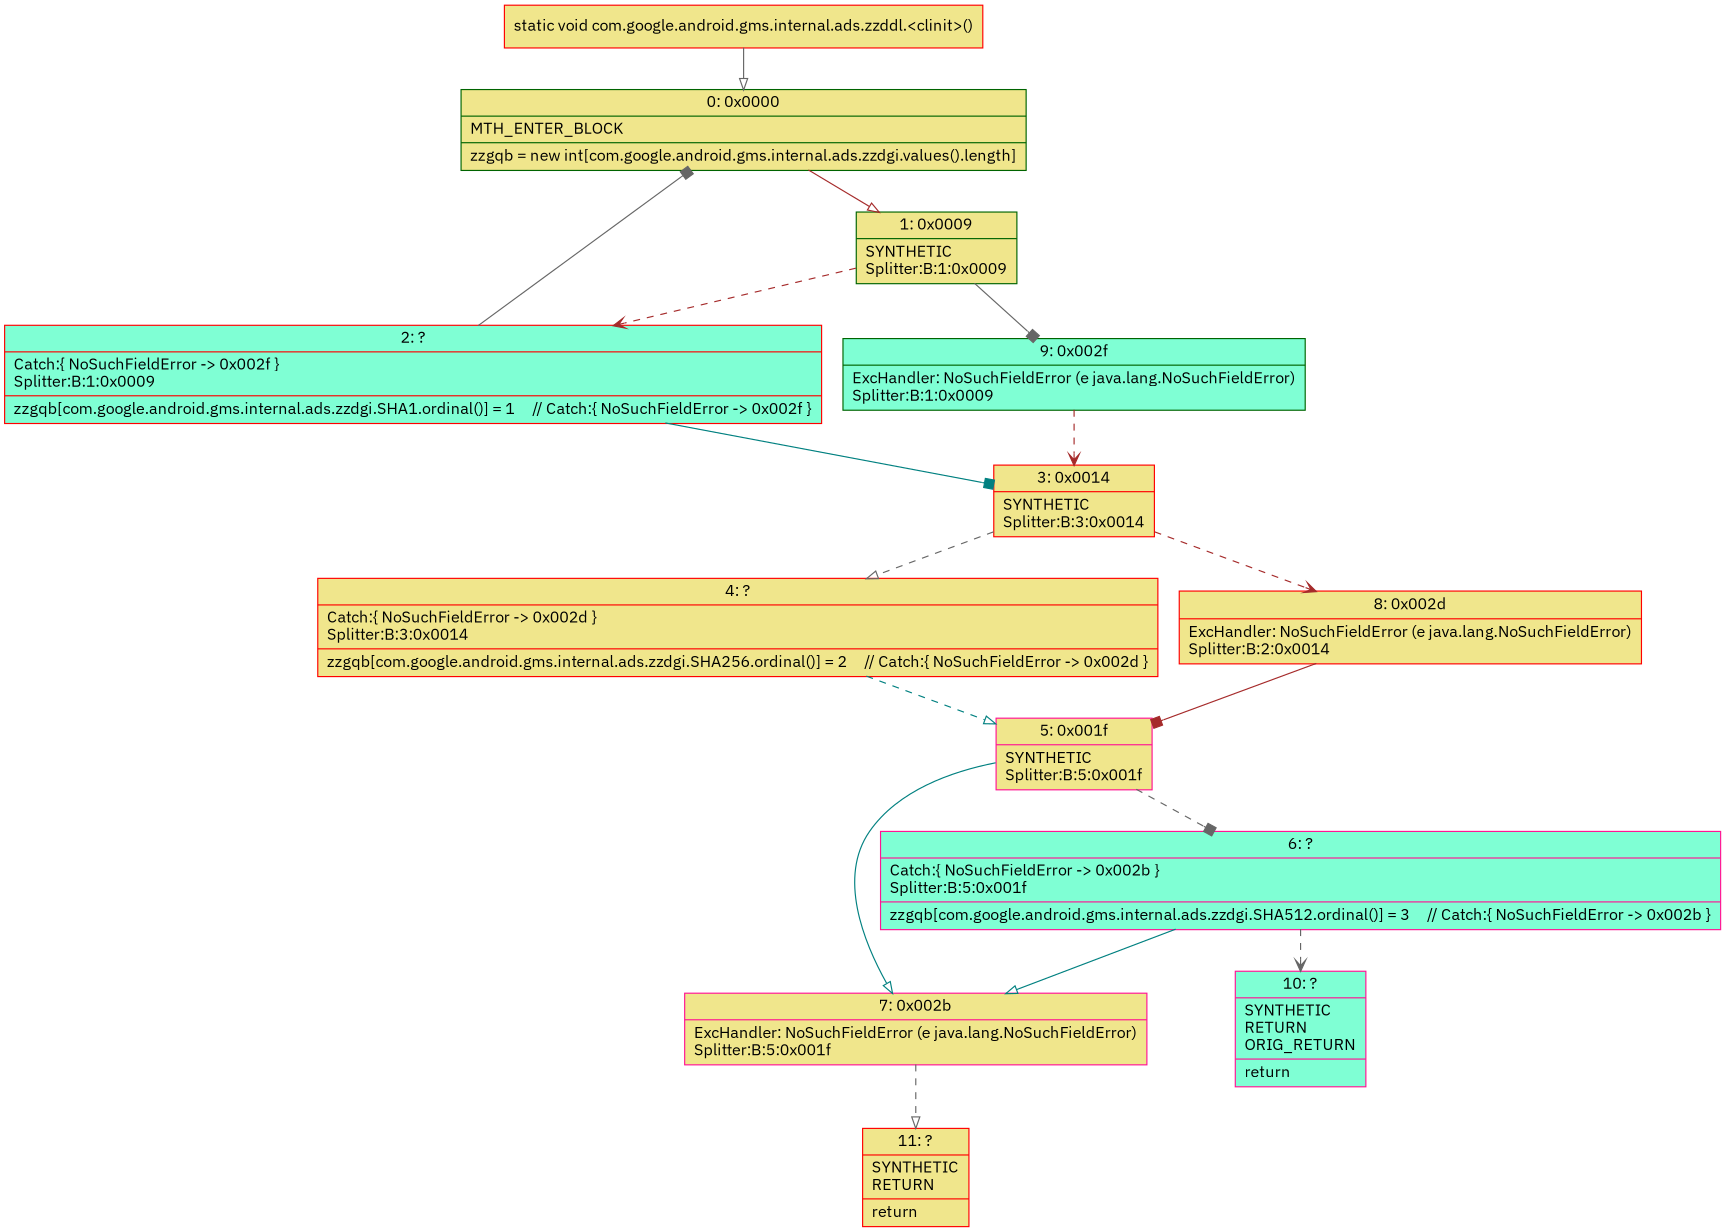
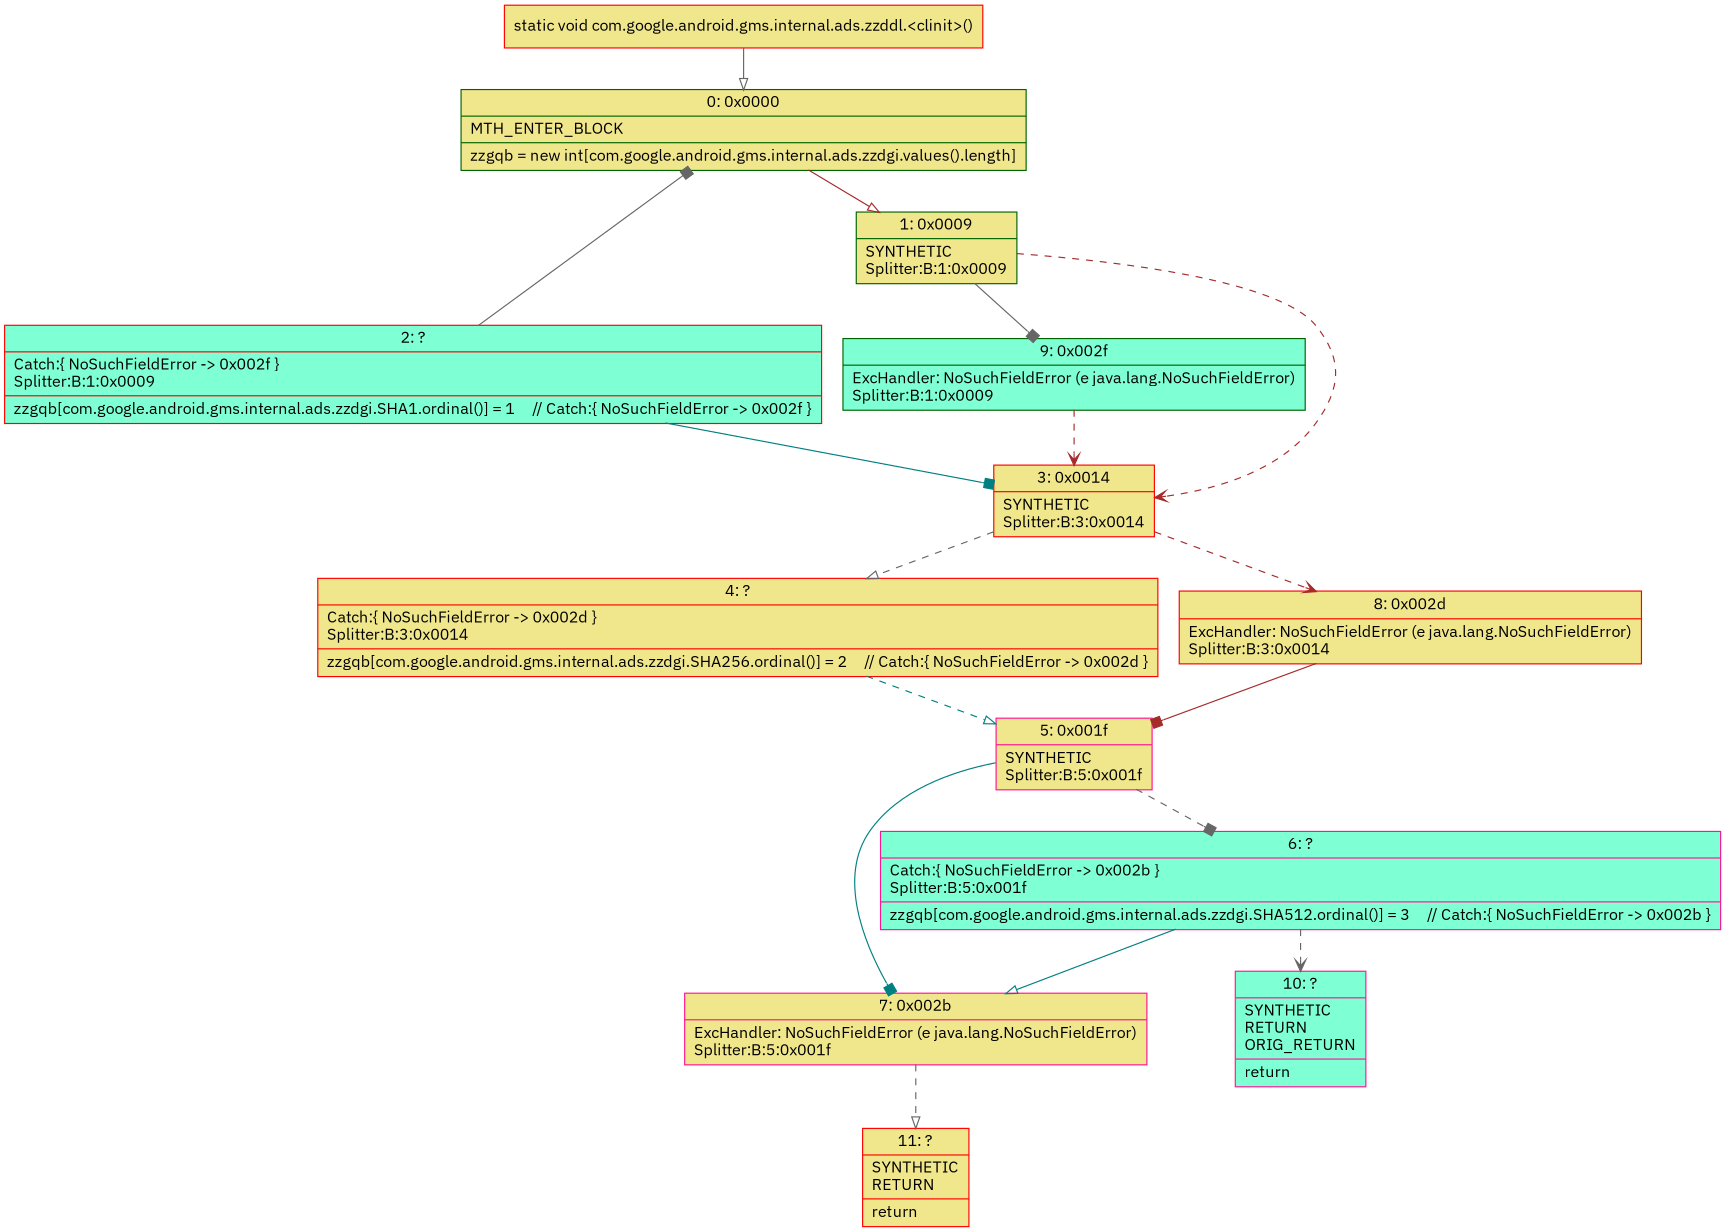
edge "1: 0x0009" -> "2: ?": now "1: 0x0009" -> "3: 0x0014"
node "8: 0x002d": text "Splitter:B:2:0x0014" -> "Splitter:B:3:0x0014"
edge "5: 0x001f" -> "7: 0x002b": arrowhead onormal -> box
